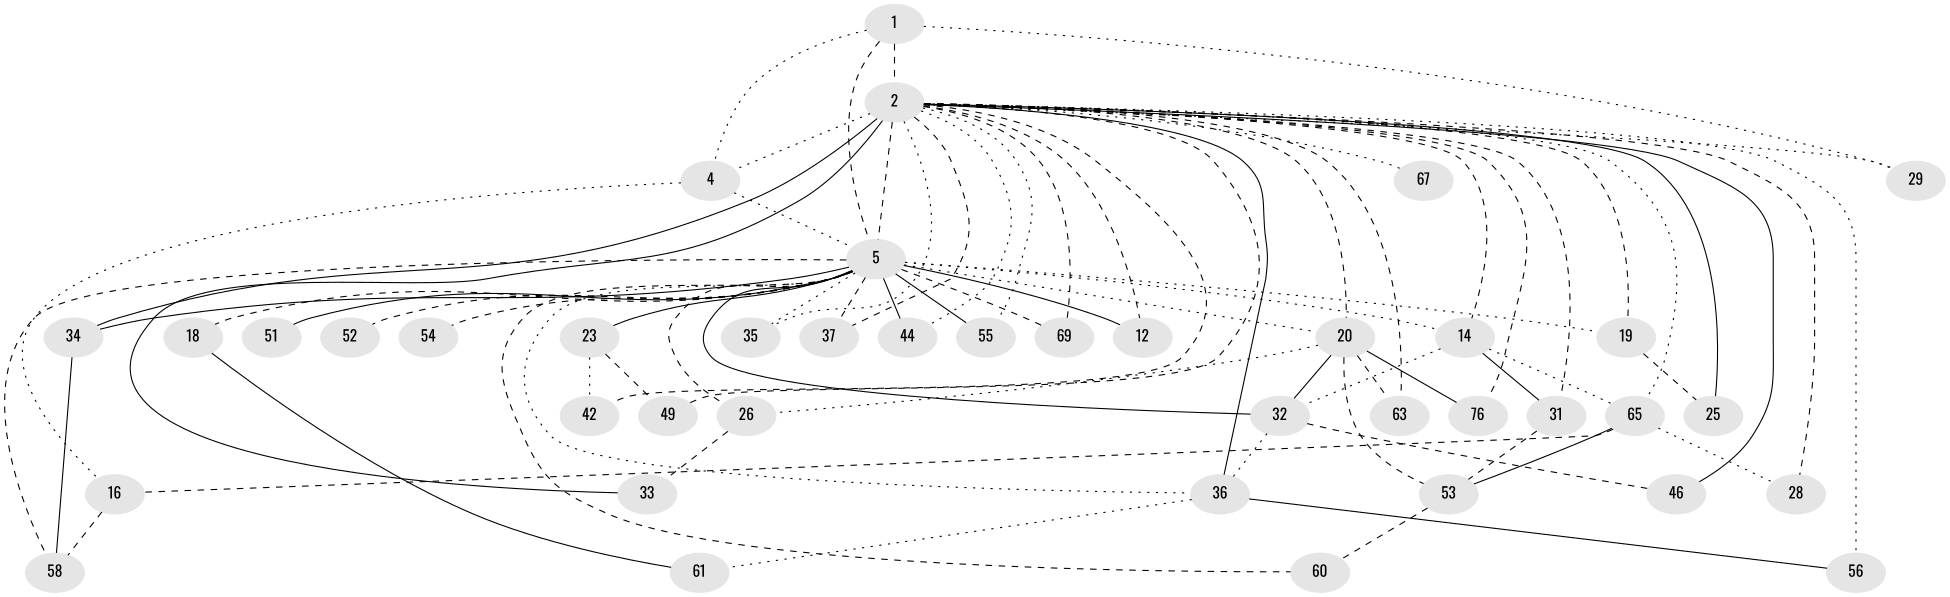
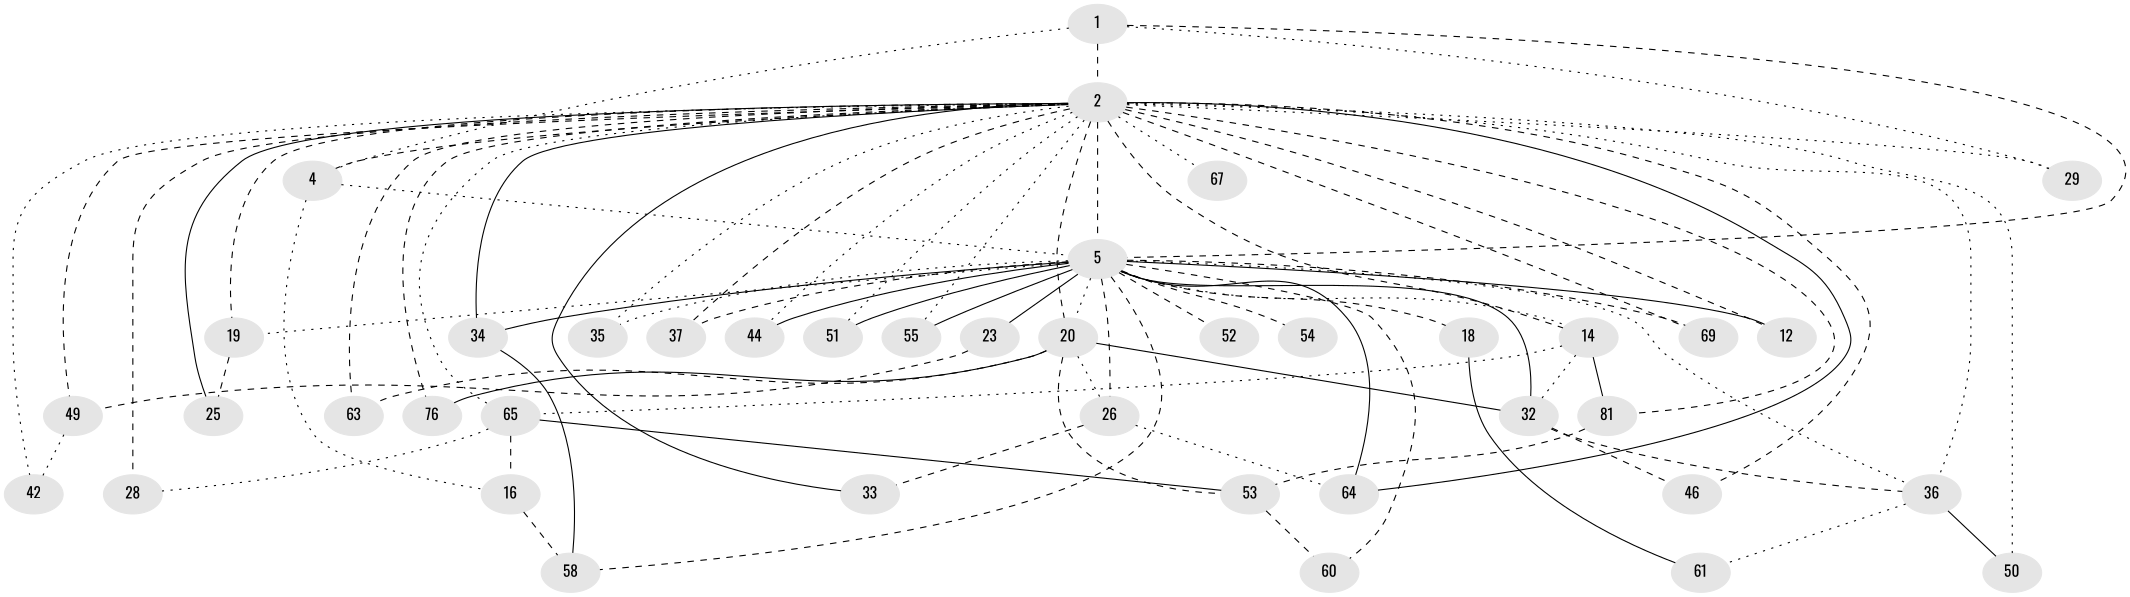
edge "2" -- "4": style dotted -> dashed
edge "2" -- "46": style solid -> dashed
edge "2" -- "36": style solid -> dotted
edge "2" -- "51": added
edge "2" -- "42": style dashed -> dotted
edge "23" -- "42": now "49" -- "42"
node "31": label "31" -> "81"
edge "32" -- "36": style dotted -> dashed
node "64": added
node "56": label "56" -> "50"
